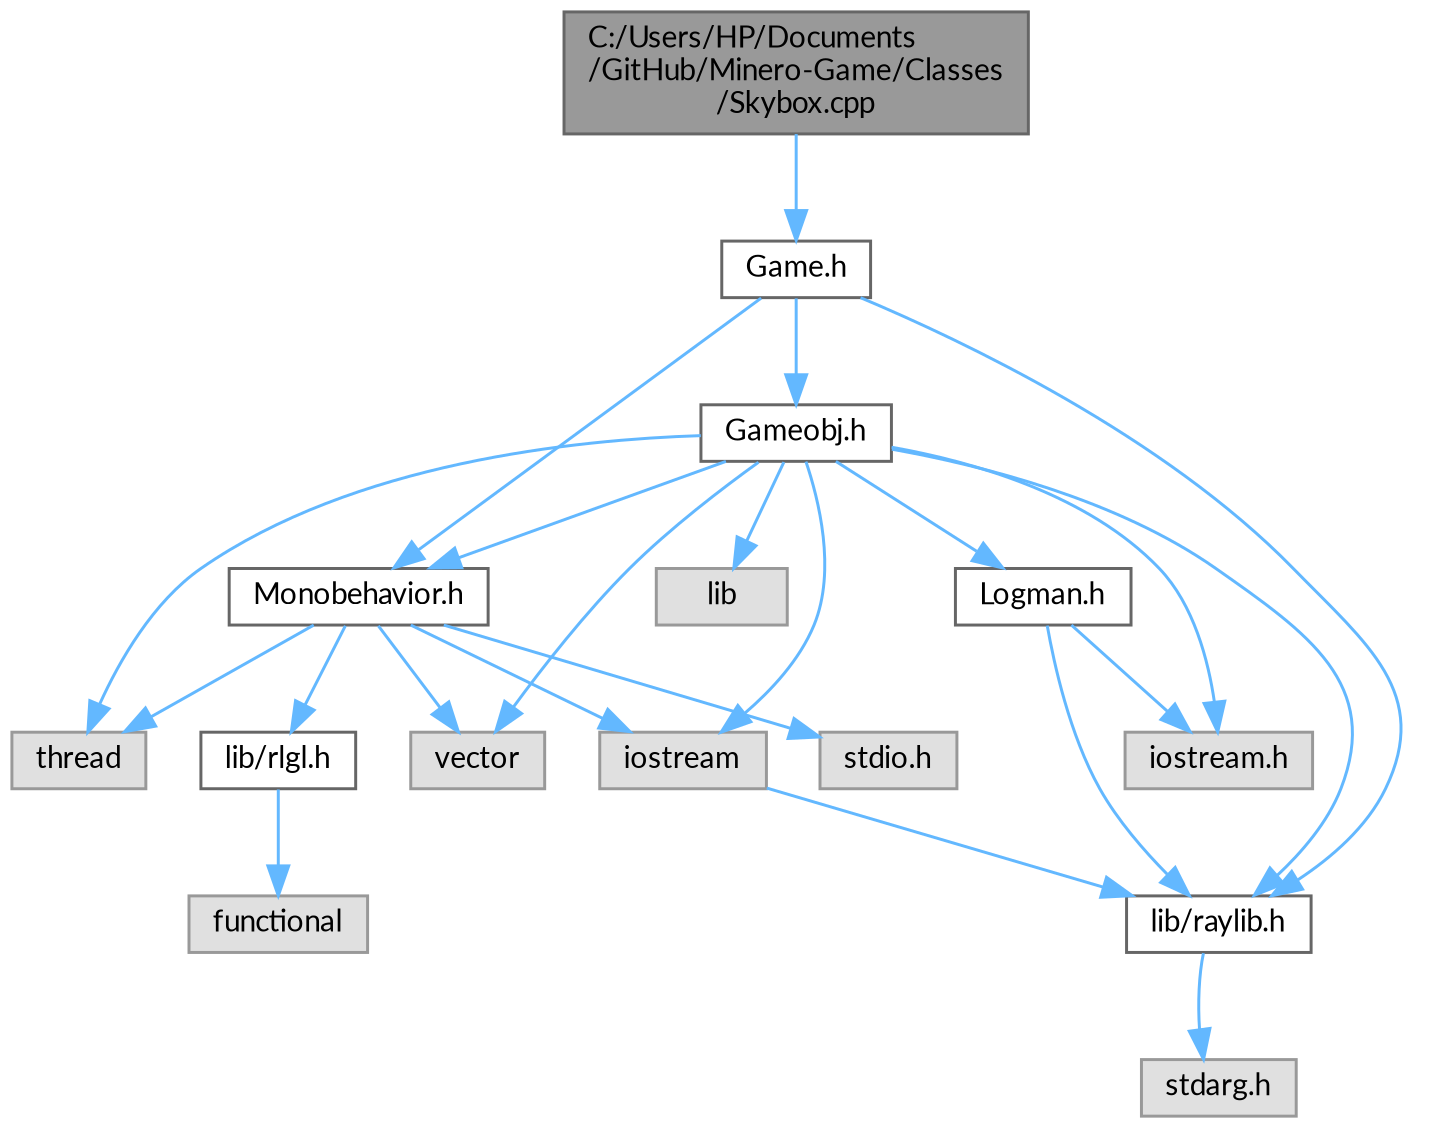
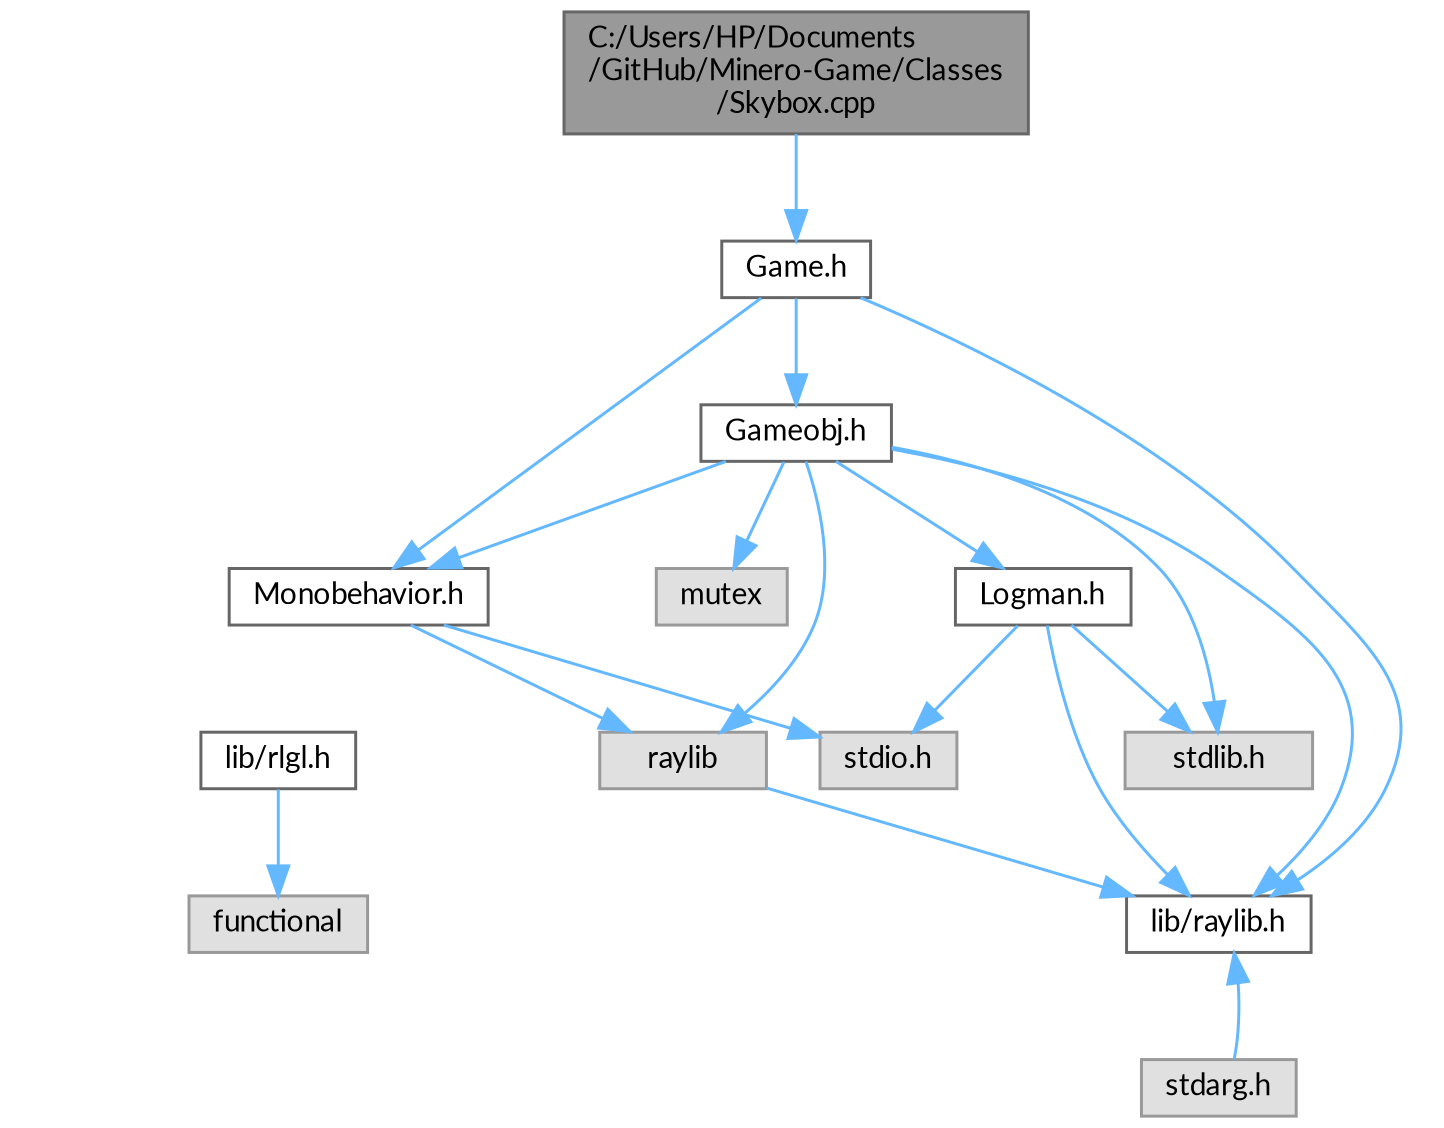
node "lib": label "lib" -> "mutex"
edge "Monobehavior.h" -> "lib/rlgl.h": removed
edge "Logman.h" -> "stdio.h": added
node "thread": removed
node "vector": removed
node "iostream": label "iostream" -> "raylib"
node "iostream.h": label "iostream.h" -> "stdlib.h"
edge "lib/raylib.h" -> "stdarg.h": reversed
